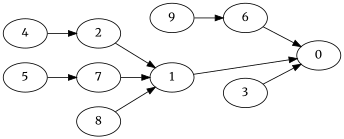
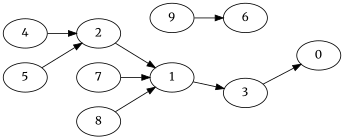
edge "6" -> "0": removed
edge "1" -> "0": now "1" -> "3"
edge "5" -> "7": now "5" -> "2"
